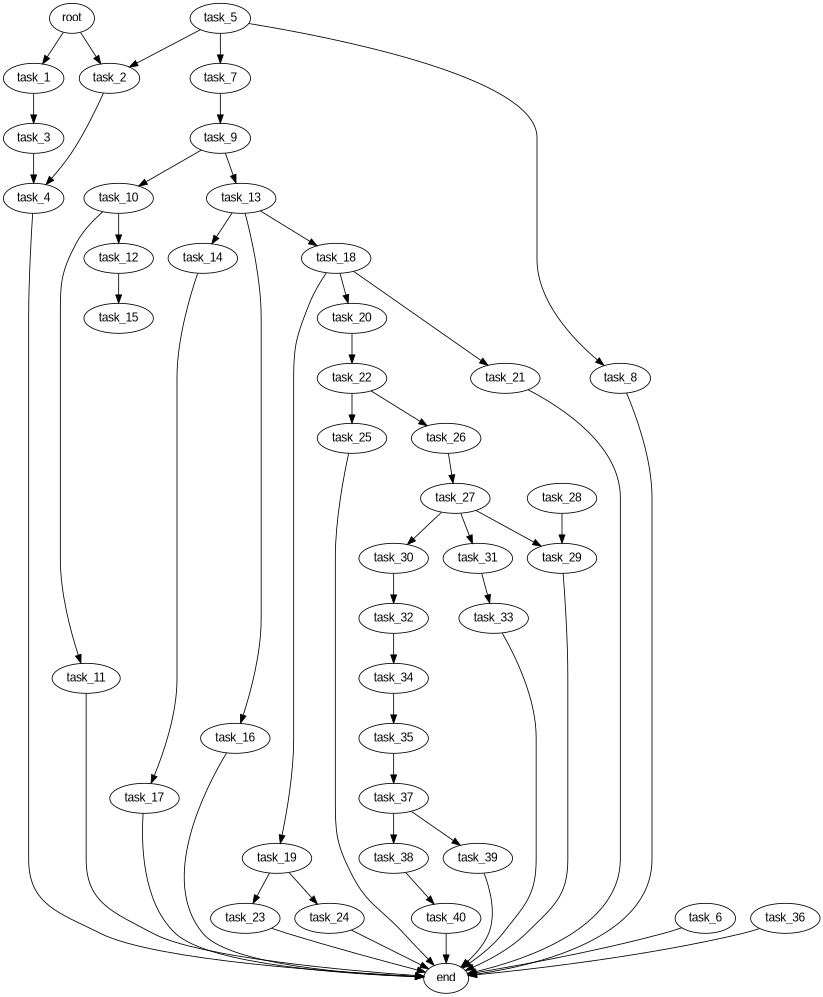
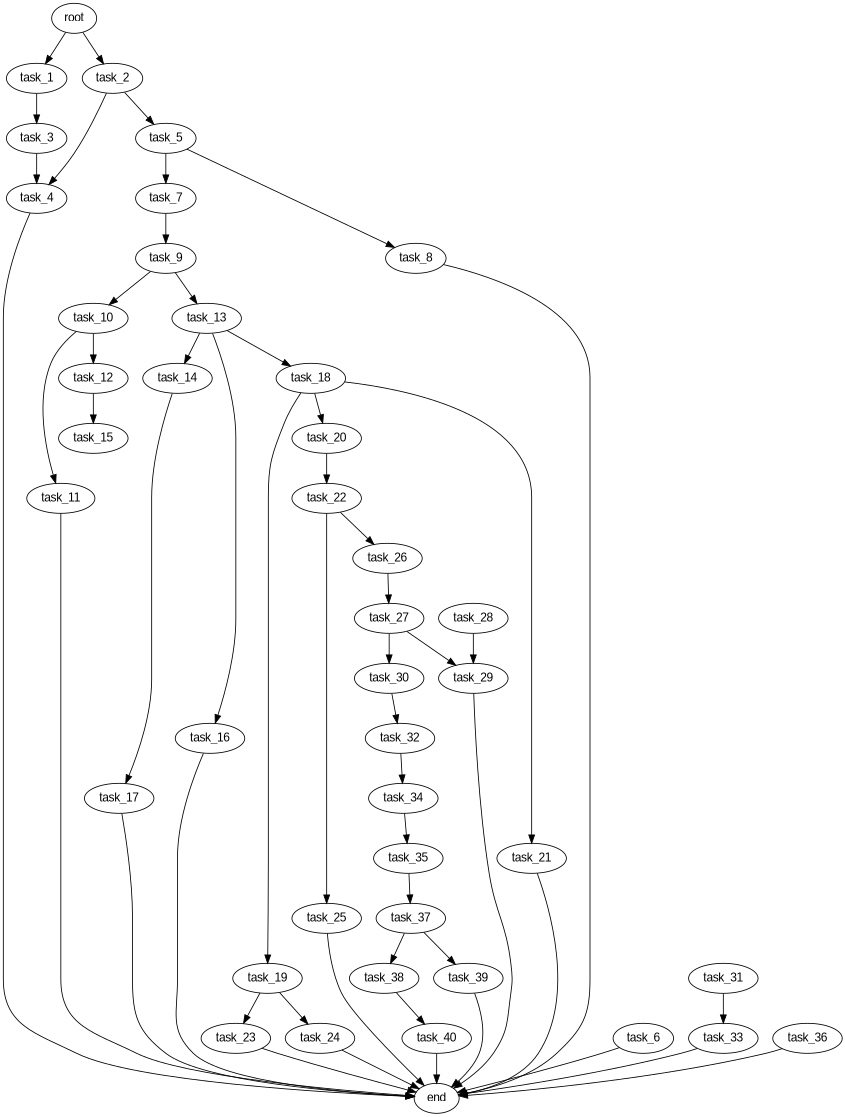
edge "task_5" -> "task_2": reversed
edge "task_27" -> "task_31": removed
